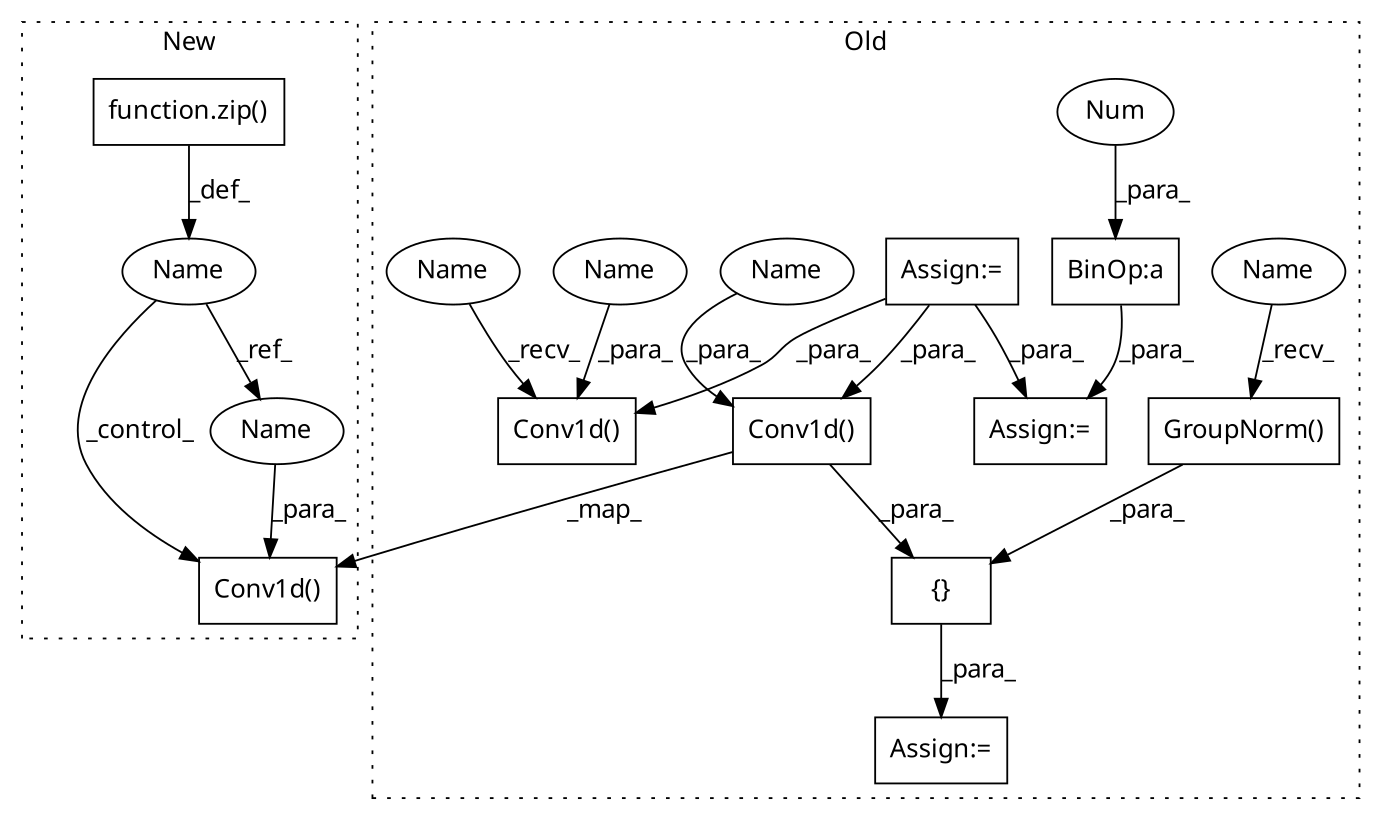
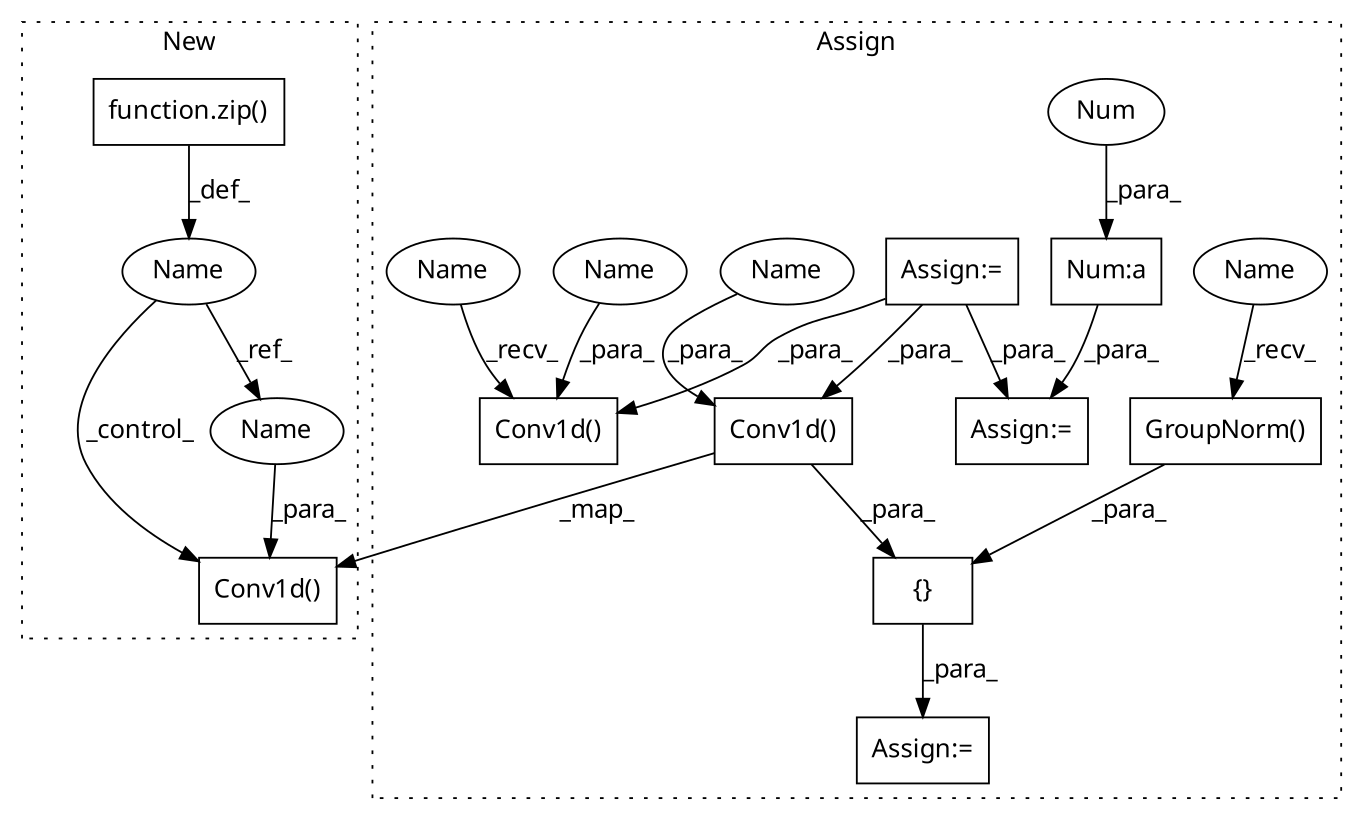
cluster "Old": label "Old" -> "Assign"
node "BinOp:a": label "BinOp:a" -> "Num:a"
